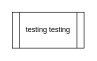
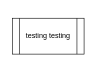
node "testing testing": moved (48, 30) -> (48, 36)
